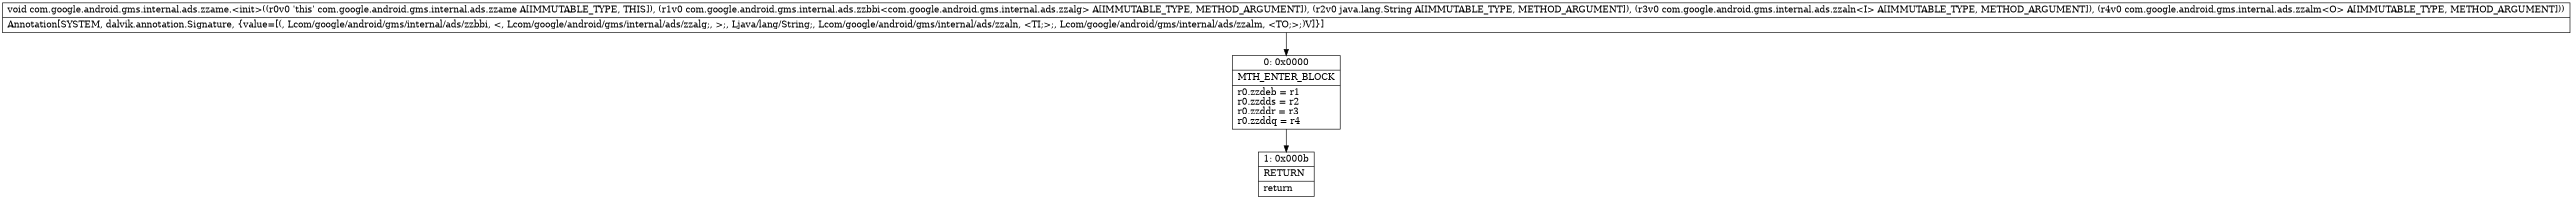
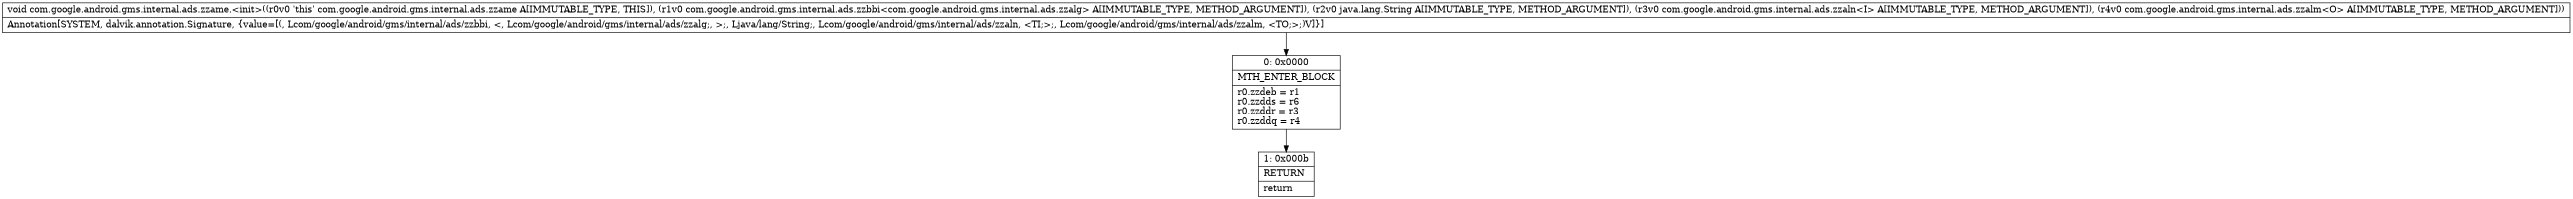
node "0: 0x0000": text "r0.zzdds = r2" -> "r0.zzdds = r6"
